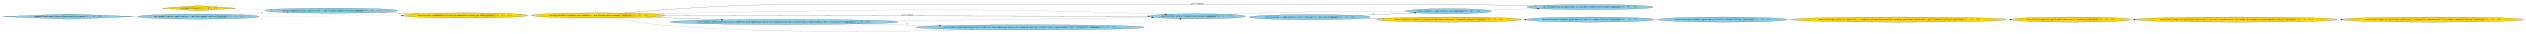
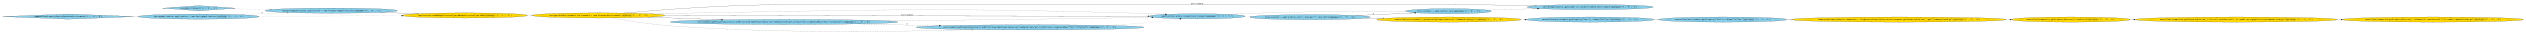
node "customEnvironment['0', '0', '1']": fillcolor gold -> skyblue
